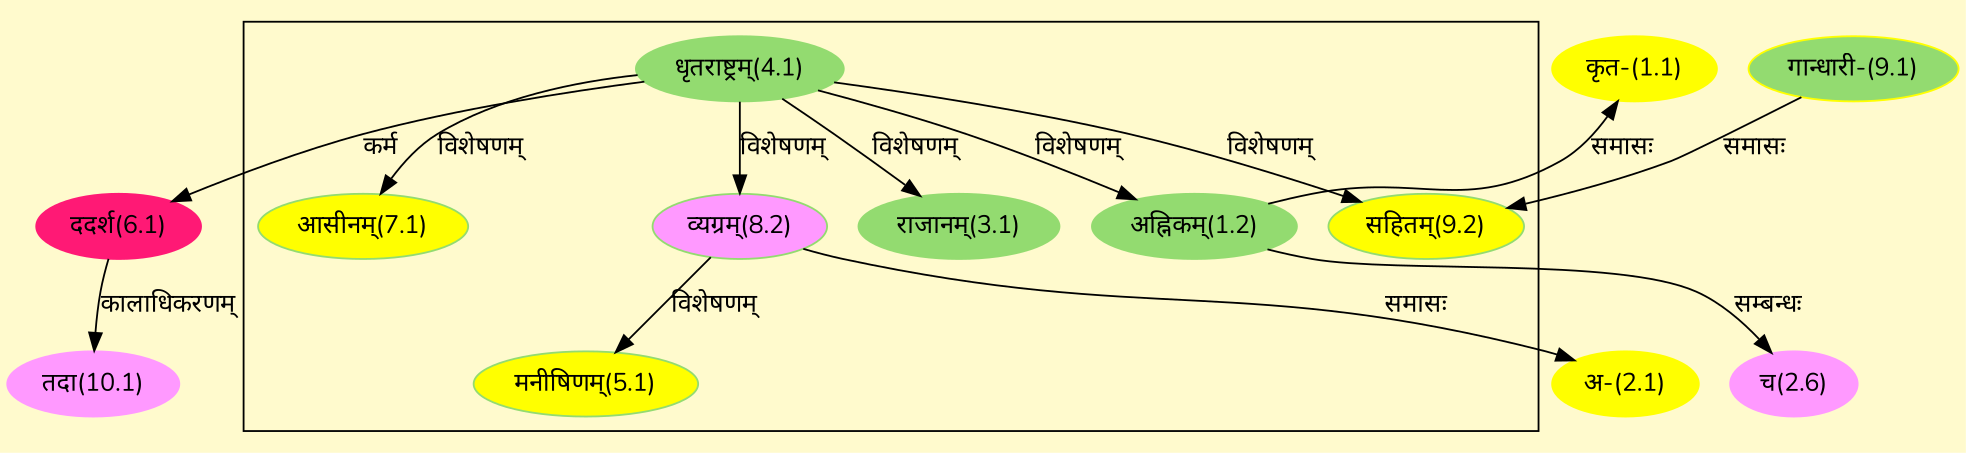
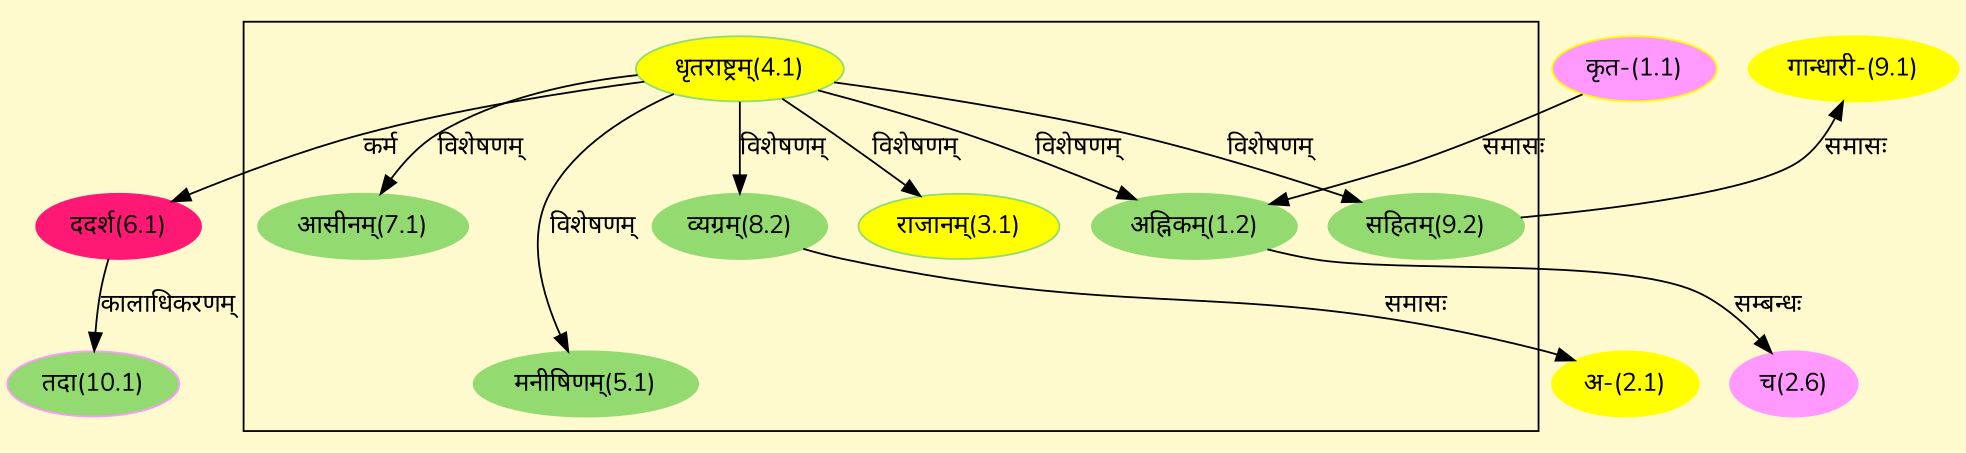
node "धृतराष्ट्रम्(4.1)": fillcolor #93db70 -> #ffff00
node "कृत-(1.1)": fillcolor #ffff00 -> #ff99ff
node "गान्धारी-(9.1)": fillcolor #93db70 -> #ffff00
edge "गान्धारी-(9.1)" -> "सहितम्(9.2)": reversed
edge "अह्निकम्(1.2)" -> "कृत-(1.1)": reversed
node "आसीनम्(7.1)": fillcolor #ffff00 -> #93db70
node "व्यग्रम्(8.2)": fillcolor #ff99ff -> #93db70
node "राजानम्(3.1)": fillcolor #93db70 -> #ffff00
node "सहितम्(9.2)": fillcolor #ffff00 -> #93db70
edge "व्यग्रम्(8.2)" -> "मनीषिणम्(5.1)": now "धृतराष्ट्रम्(4.1)" -> "मनीषिणम्(5.1)"
node "तदा(10.1)": fillcolor #ff99ff -> #93db70
node "मनीषिणम्(5.1)": fillcolor #ffff00 -> #93db70
